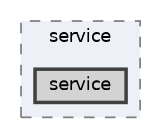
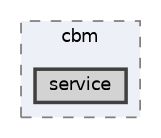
cluster "service": label "service" -> "cbm"
